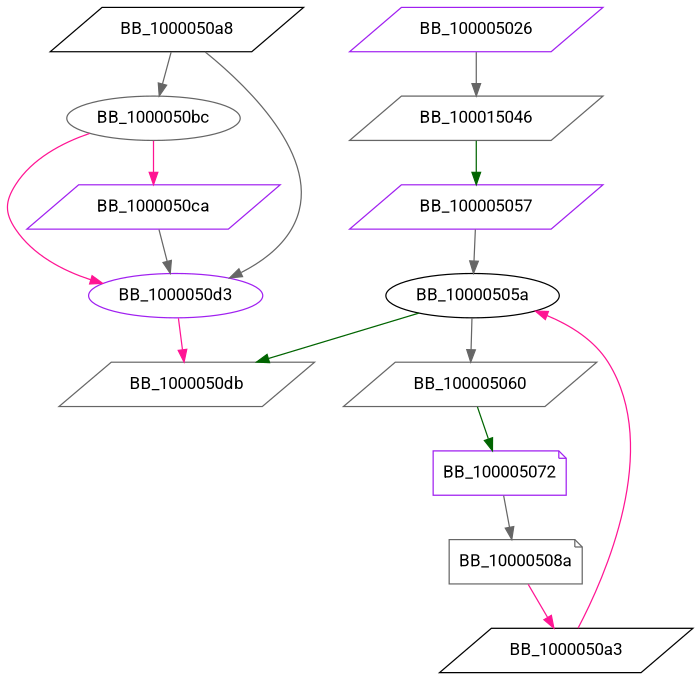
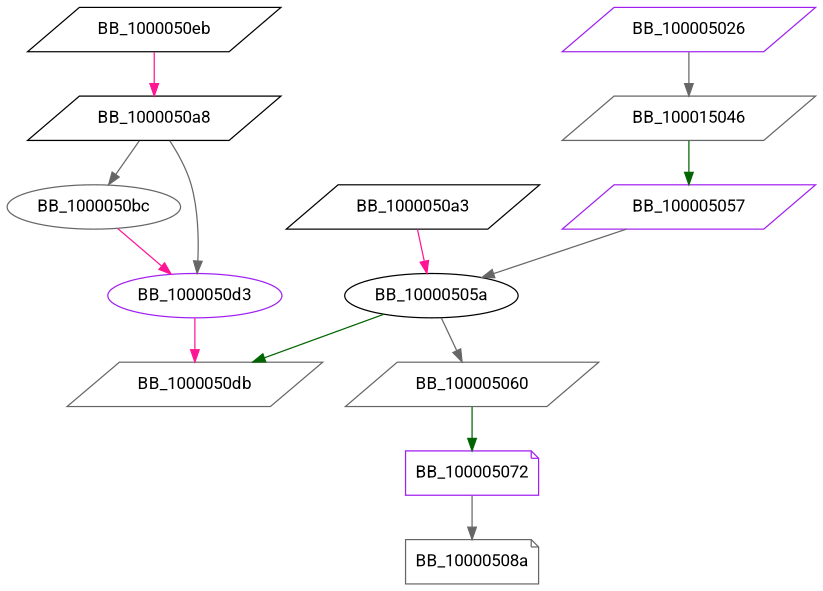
node "BB_1000050eb": added
node "BB_1000050ca": removed
edge "BB_10000508a" -> "BB_1000050a3": removed
